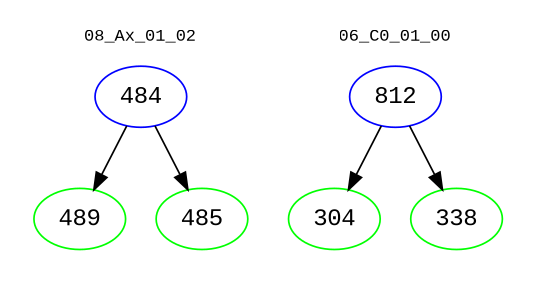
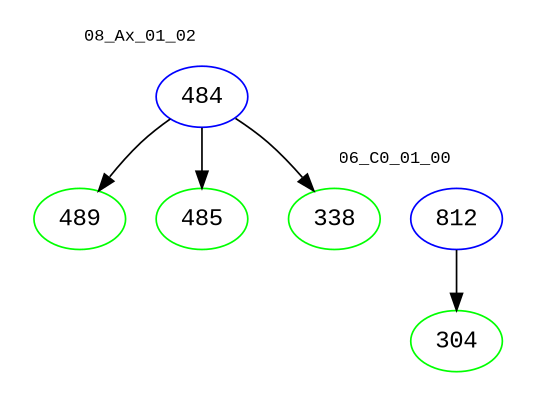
edge "812" -> "338": now "484" -> "338"
